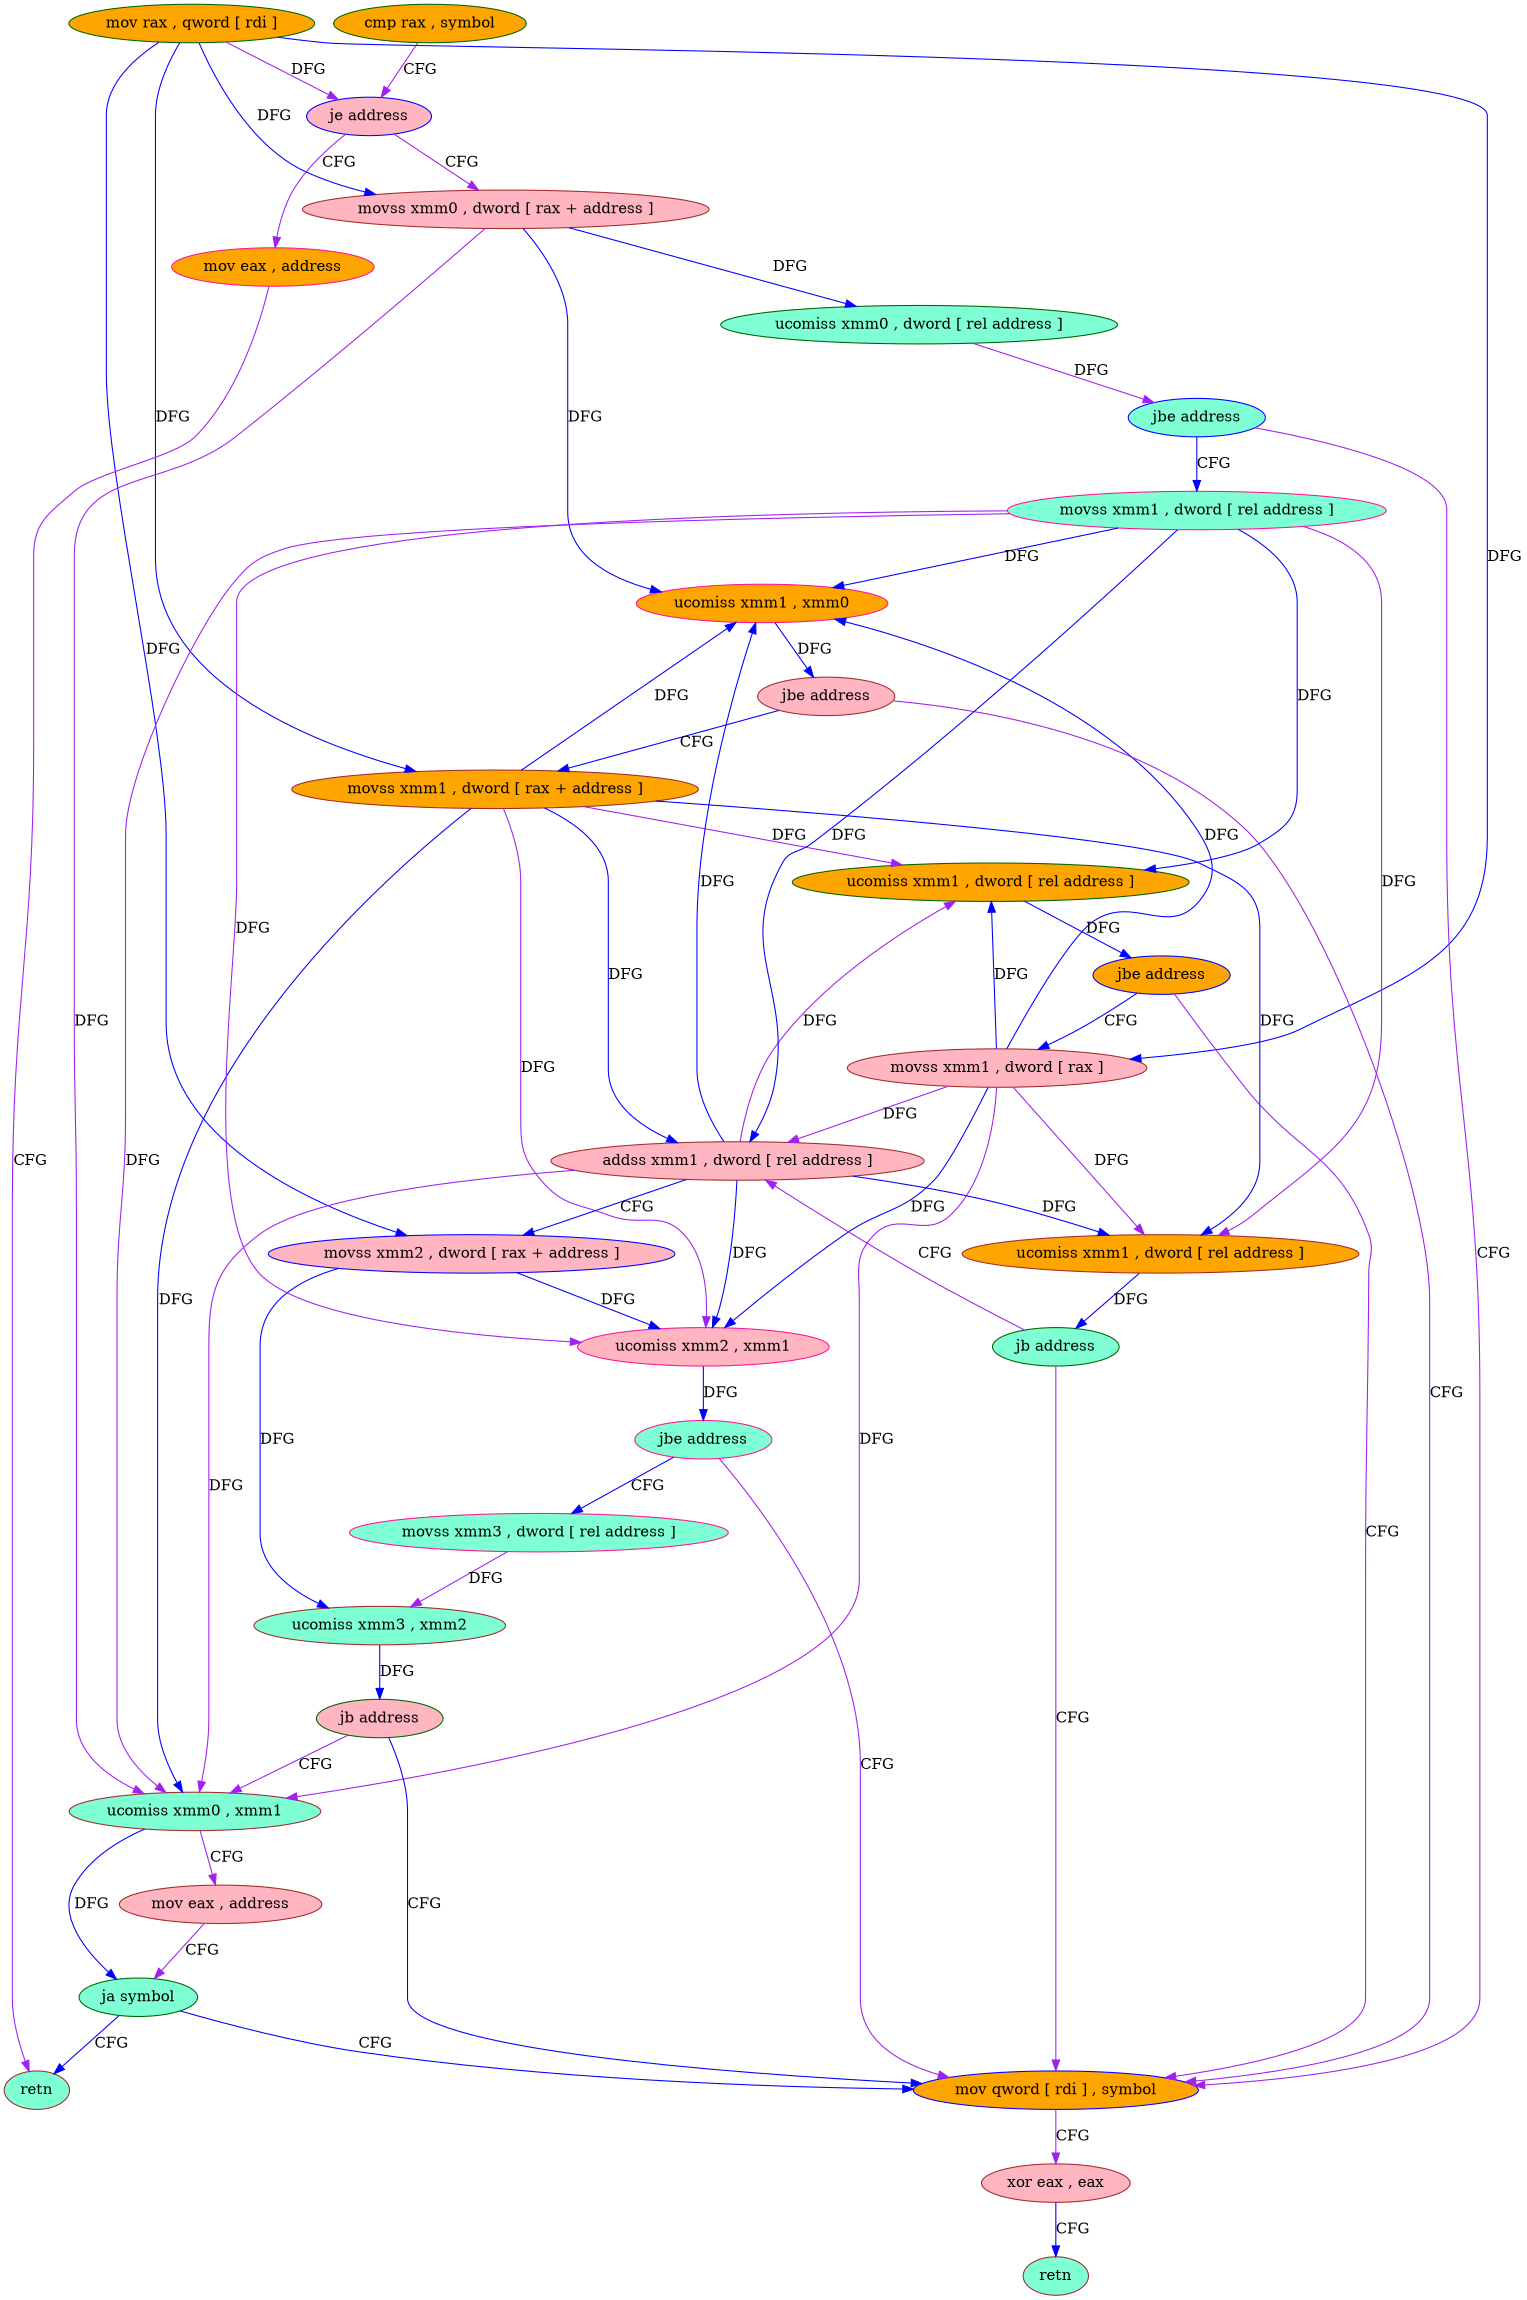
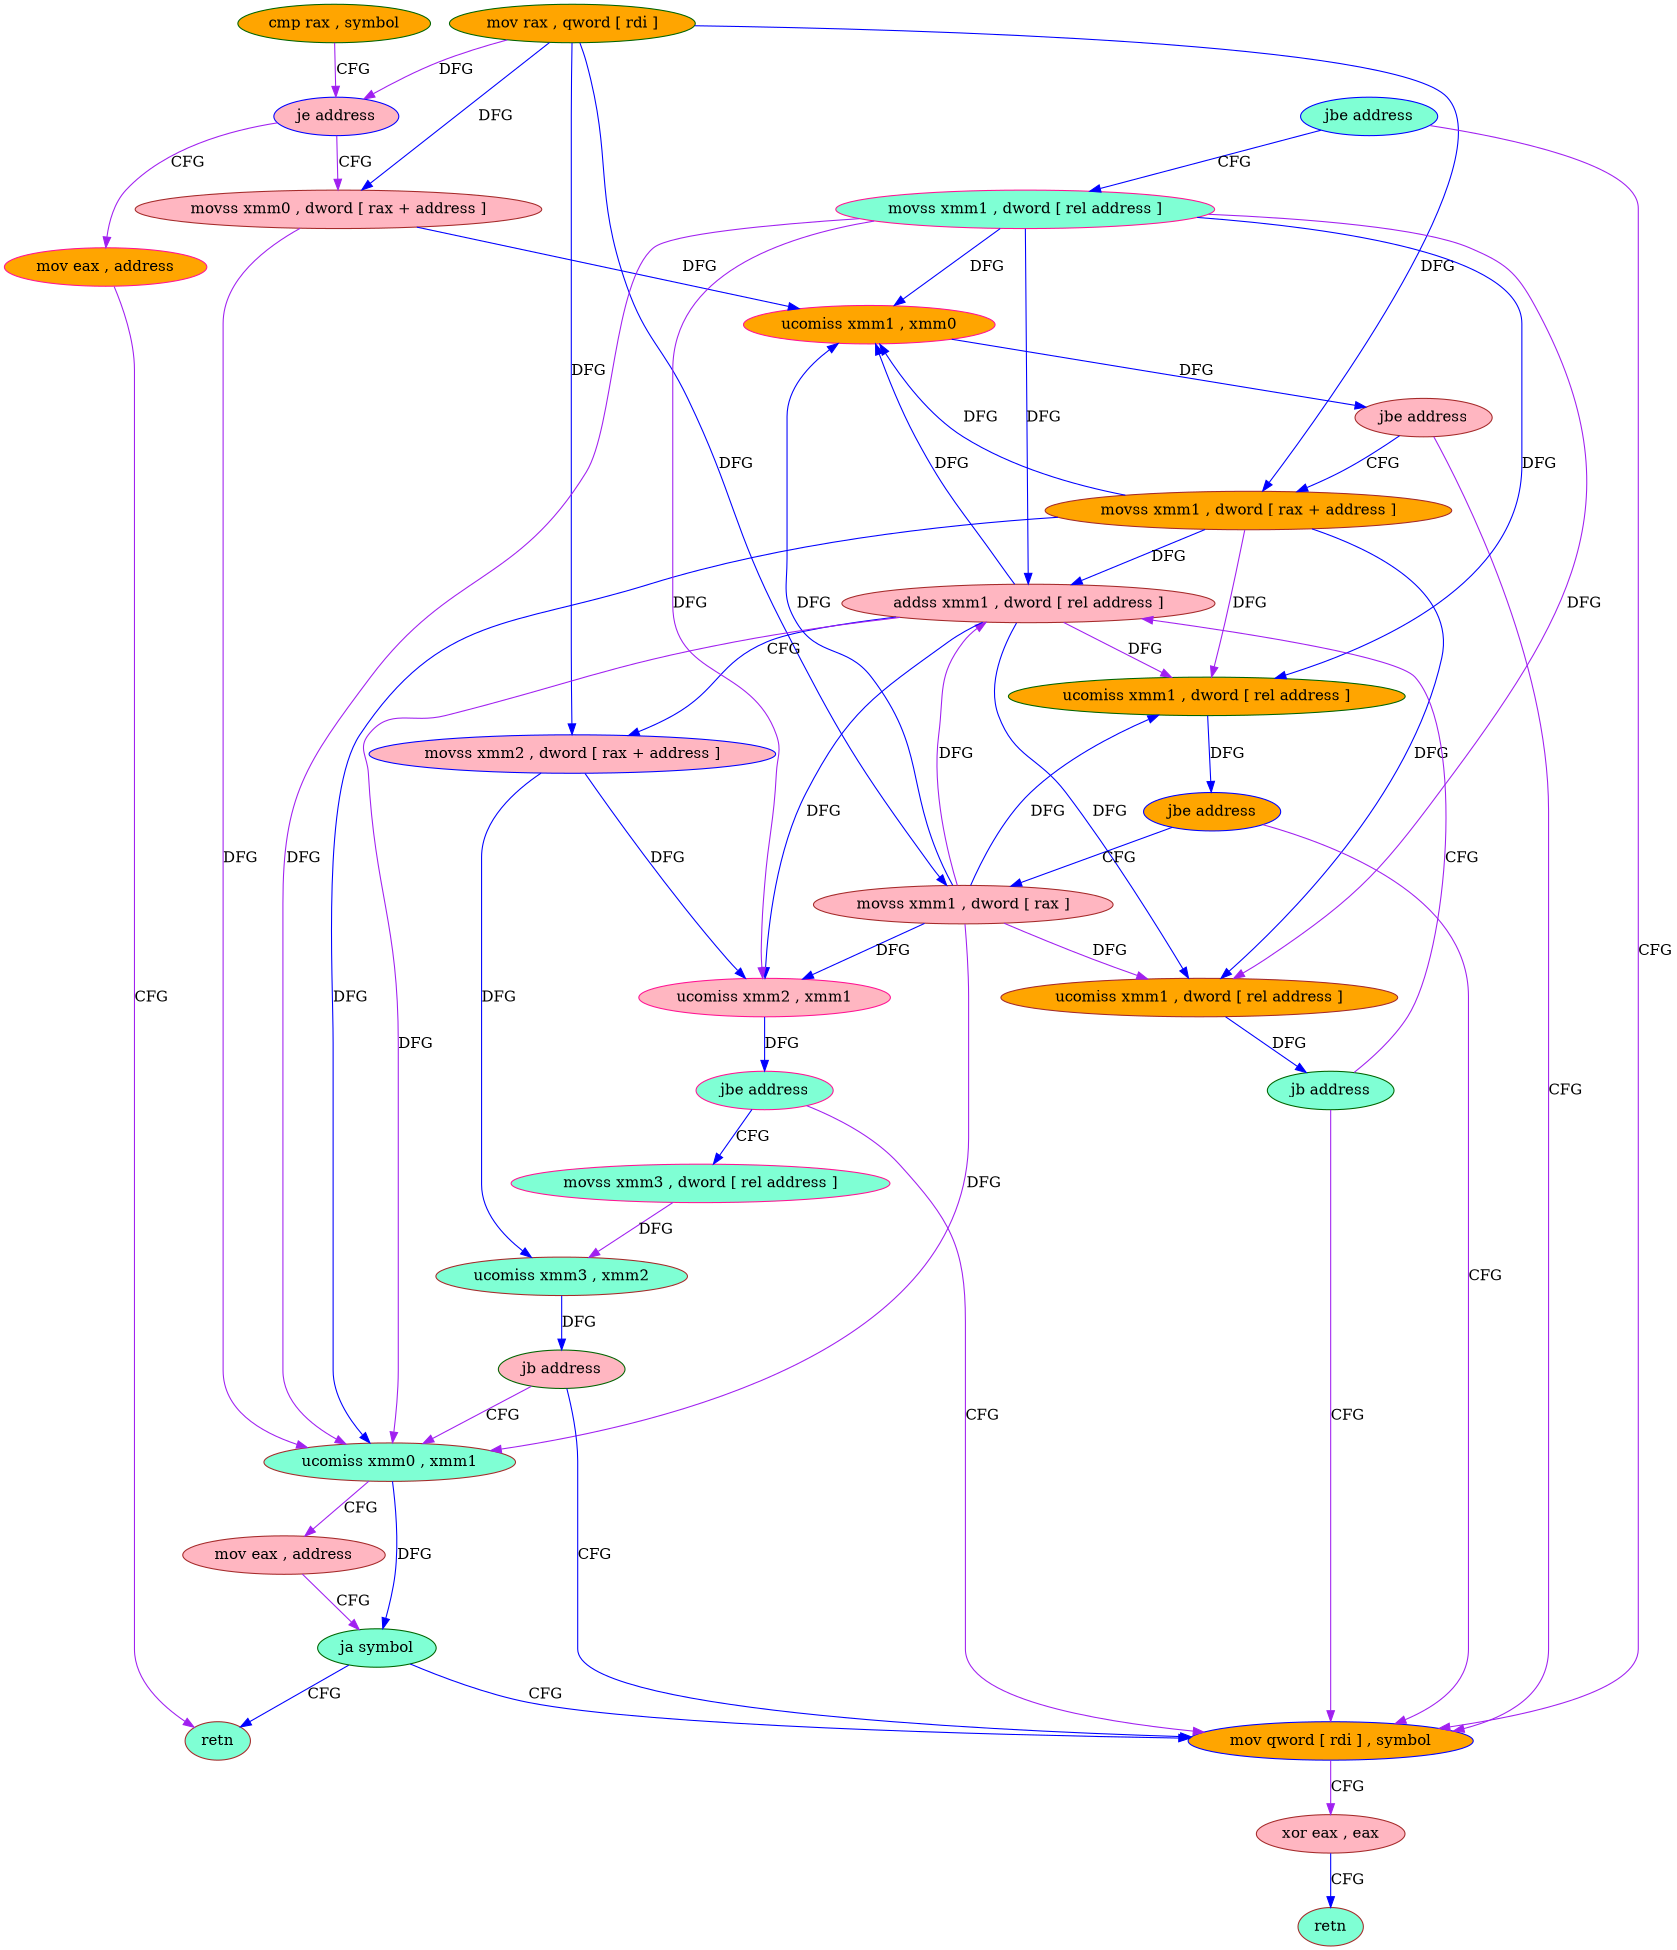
node "ucomiss xmm0 , dword [ rel address ]": removed
edge "movss xmm1 , dword [ rax + address ]" -> "ucomiss xmm2 , xmm1": removed, label "DFG"
